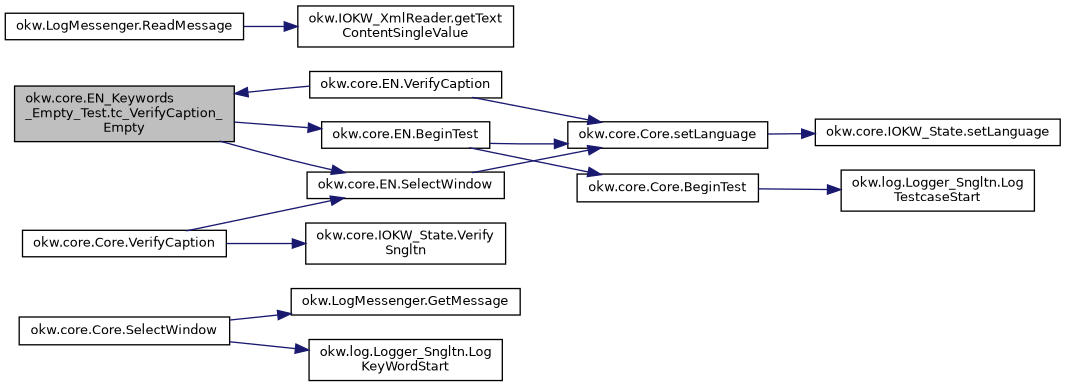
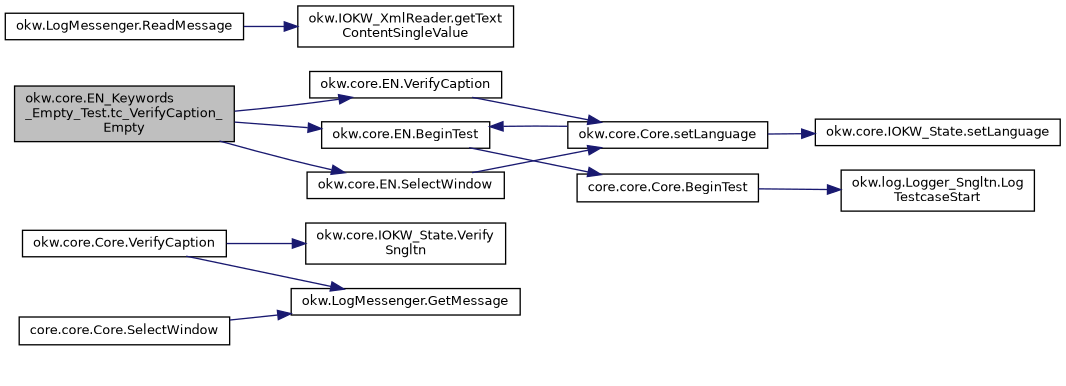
edge "okw.core.EN.VerifyCaption" -> "okw.core.EN_Keywords _Empty_Test.tc_VerifyCaption_ Empty": reversed
edge "okw.core.EN.BeginTest" -> "okw.core.Core.setLanguage": reversed
node "okw.core.Core.BeginTest": label "okw.core.Core.BeginTest" -> "core.core.Core.BeginTest"
edge "okw.core.Core.VerifyCaption" -> "okw.core.EN.SelectWindow": now "okw.core.Core.VerifyCaption" -> "okw.LogMessenger.GetMessage"
node "okw.core.Core.SelectWindow": label "okw.core.Core.SelectWindow" -> "core.core.Core.SelectWindow"
node "okw.log.Logger_Sngltn.Log KeyWordStart": removed
